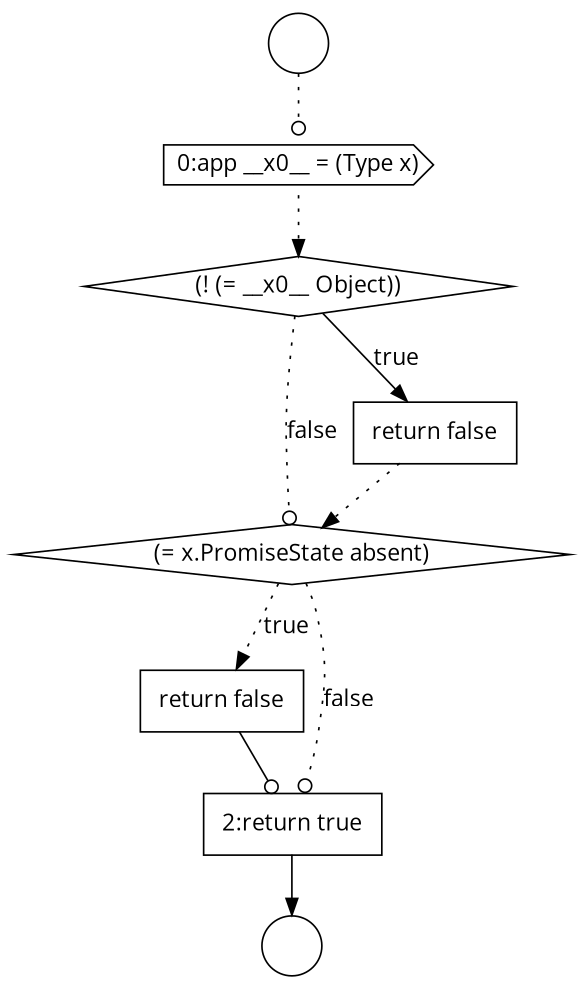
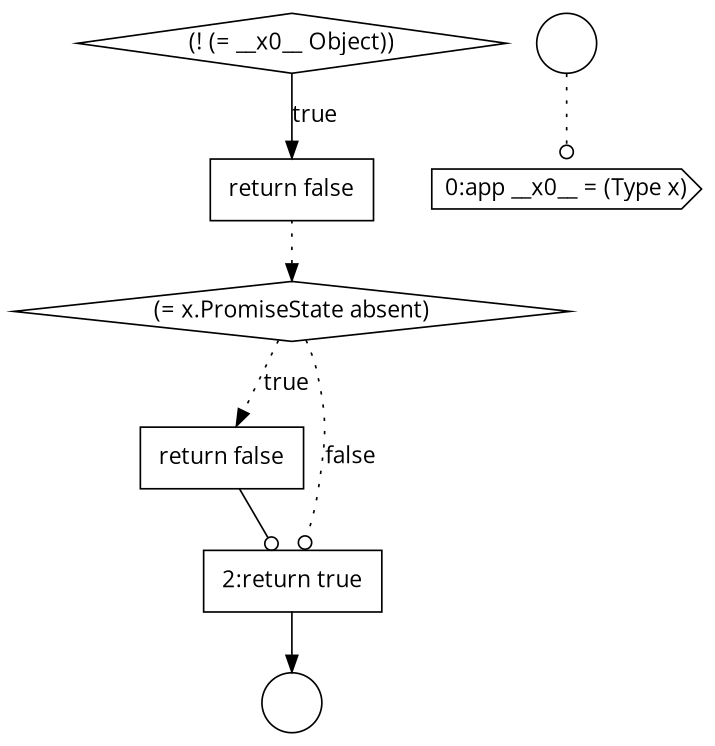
edge "0:app __x0__ = (Type x)" -> "(! (= __x0__ Object))": removed
edge "(! (= __x0__ Object))" -> "(= x.PromiseState absent)": removed, label "false"
